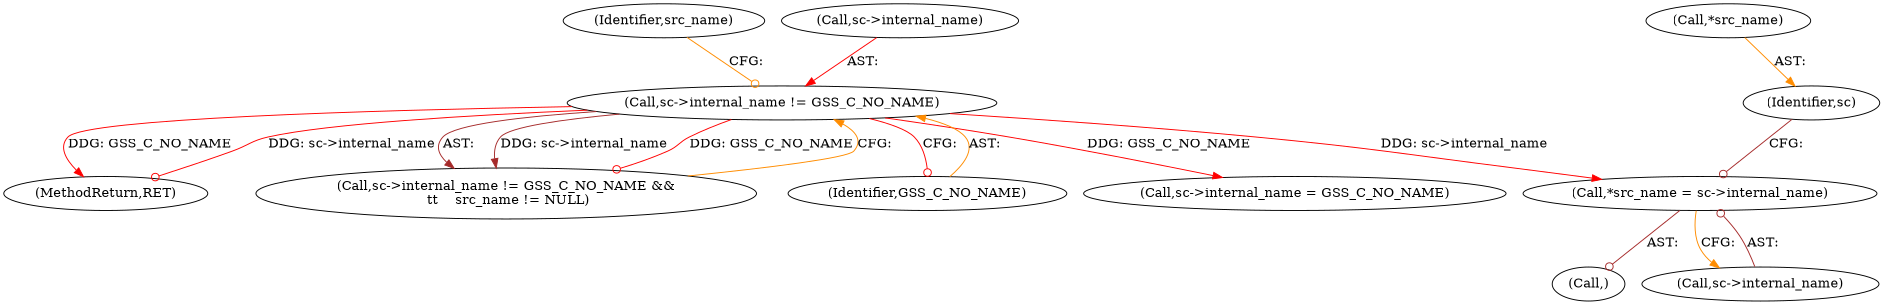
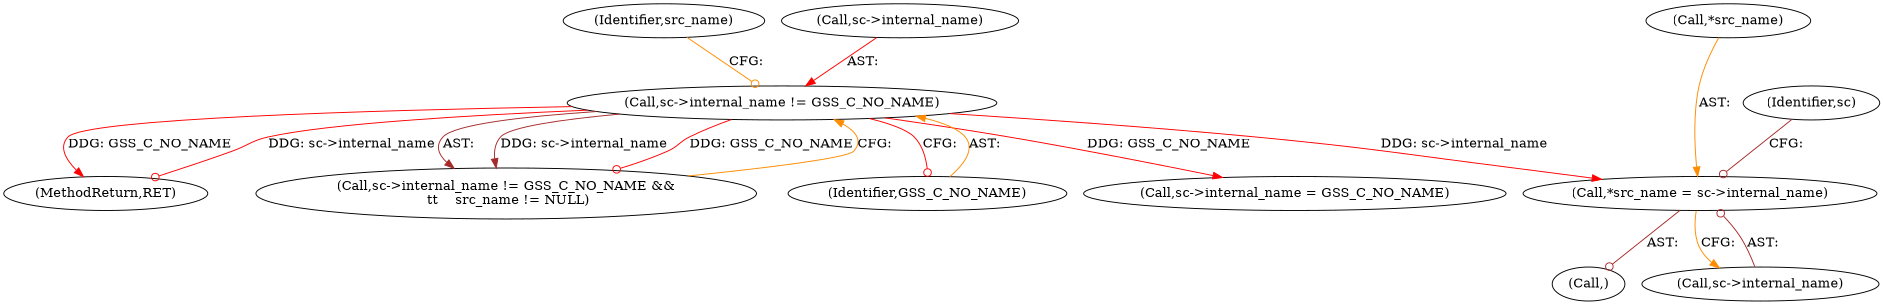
edge "(Call,*src_name)" -> "(Identifier,sc)": now "(Call,*src_name)" -> "(Call,*src_name = sc->internal_name)"
